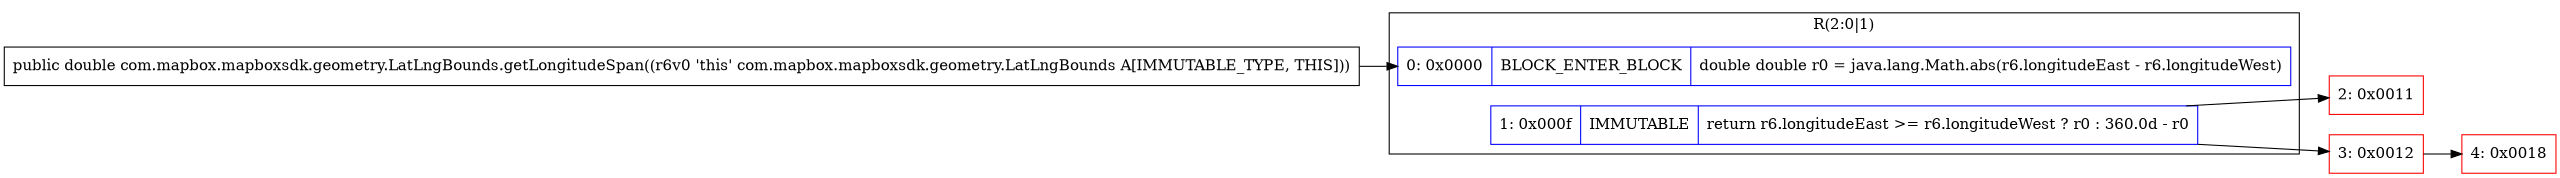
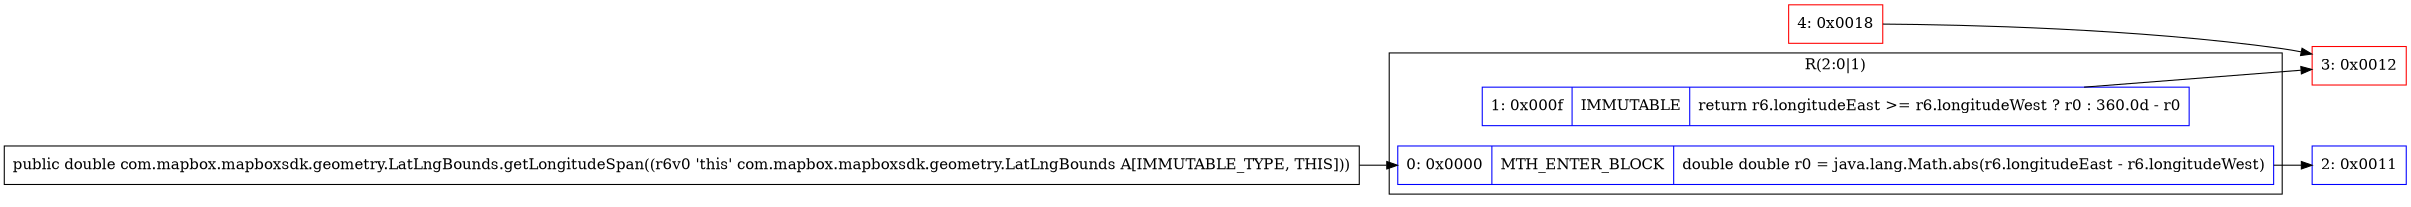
node "0: 0x0000": text "BLOCK_ENTER_BLOCK" -> "MTH_ENTER_BLOCK"
node "2: 0x0011": color red -> blue
edge "1: 0x000f" -> "2: 0x0011": now "0: 0x0000" -> "2: 0x0011"
edge "3: 0x0012" -> "4: 0x0018": reversed
